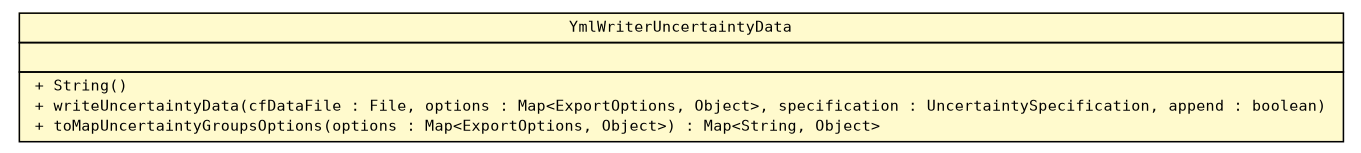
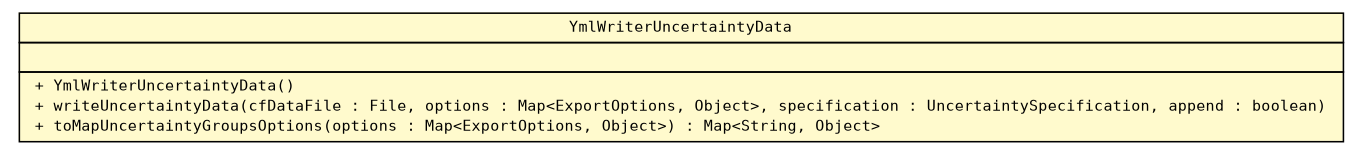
node "YmlWriterUncertaintyData": text "+ String()" -> "+ YmlWriterUncertaintyData()"
